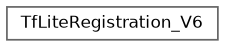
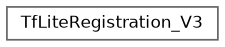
node "TfLiteRegistration_V6": label "TfLiteRegistration_V6" -> "TfLiteRegistration_V3"
